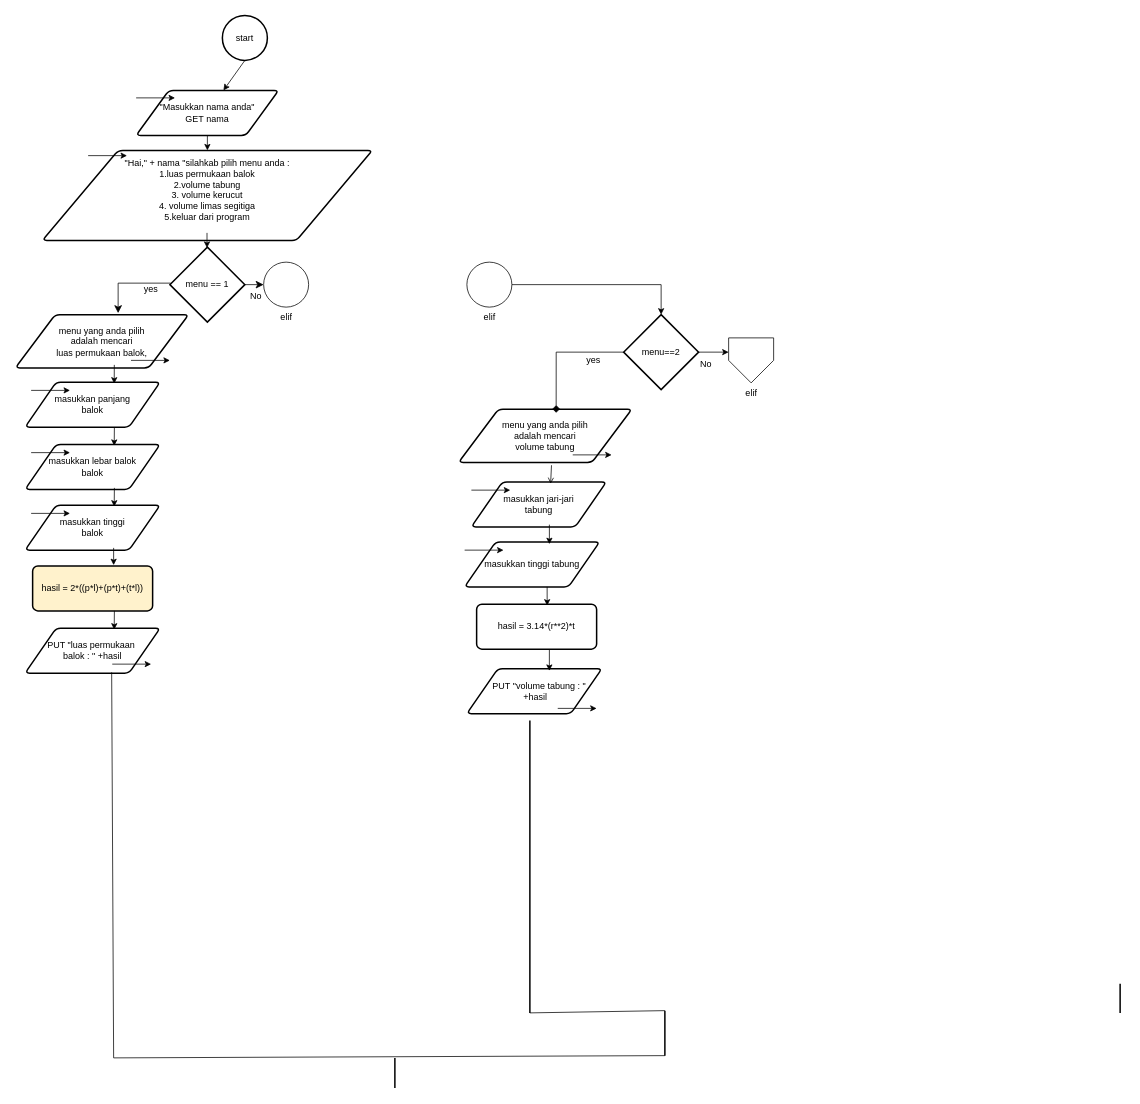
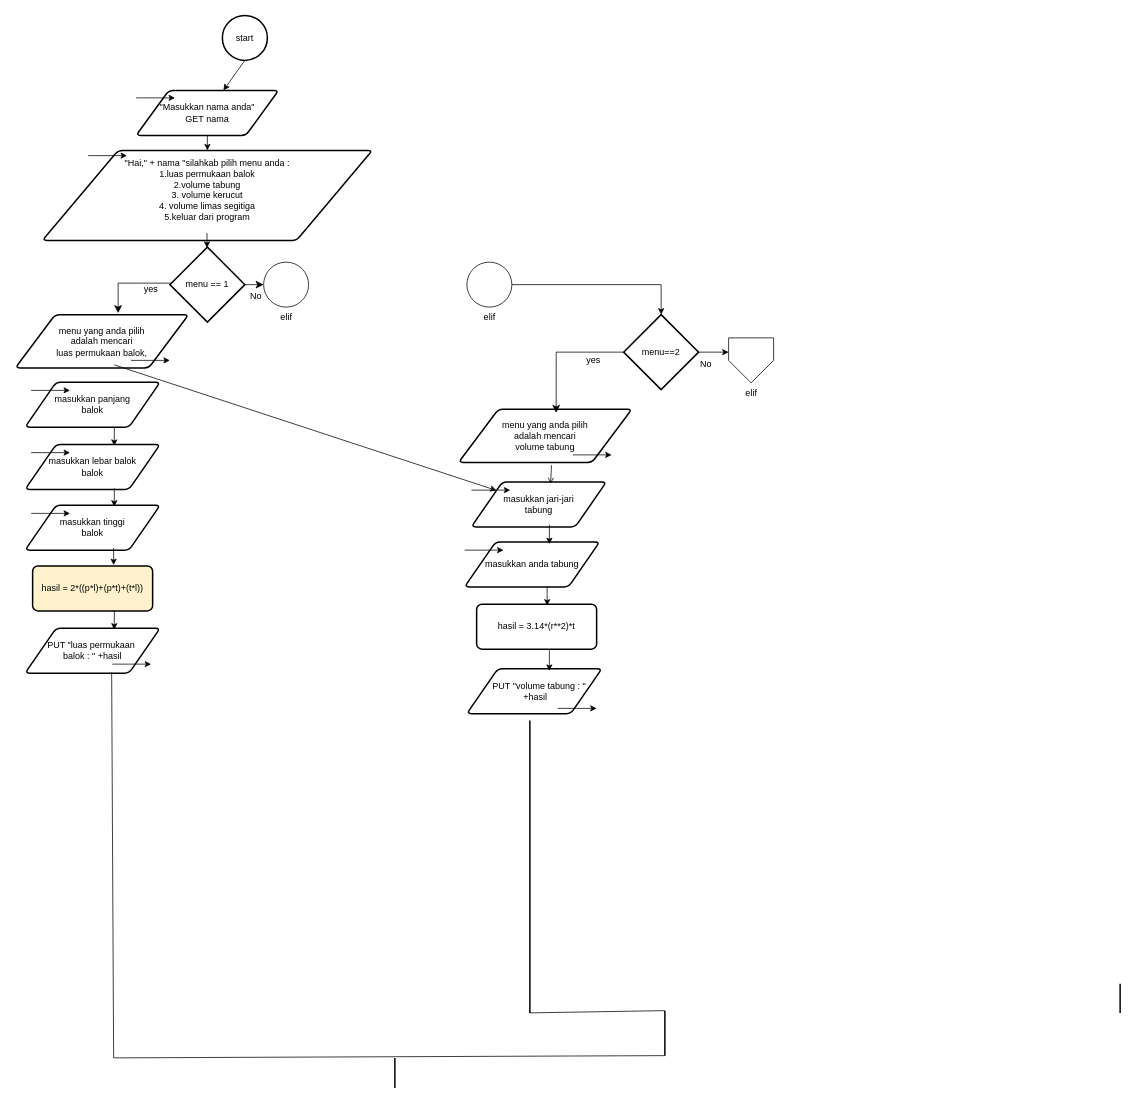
edge "menu yang anda pilih adalah mencari luas permukaan balok," -> "masukkan panjang balok": now "menu yang anda pilih adalah mencari luas permukaan balok," -> "masukkan jari-jari tabung"
edge "menu==2" -> "menu yang anda pilih adalah mencari volume tabung": arrowhead diamond -> classic
node "masukkan tinggi tabung": label "masukkan tinggi tabung" -> "masukkan anda tabung"
